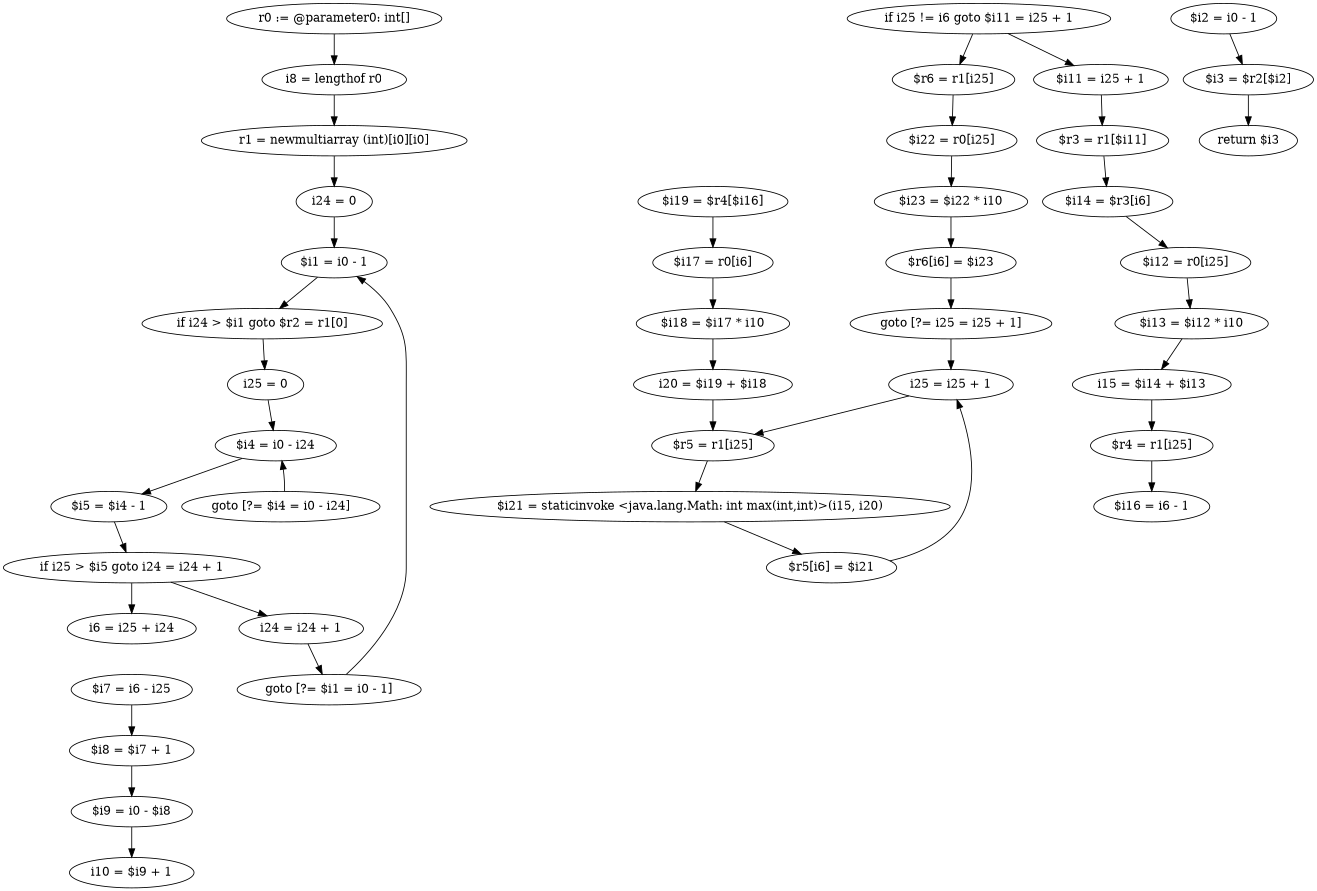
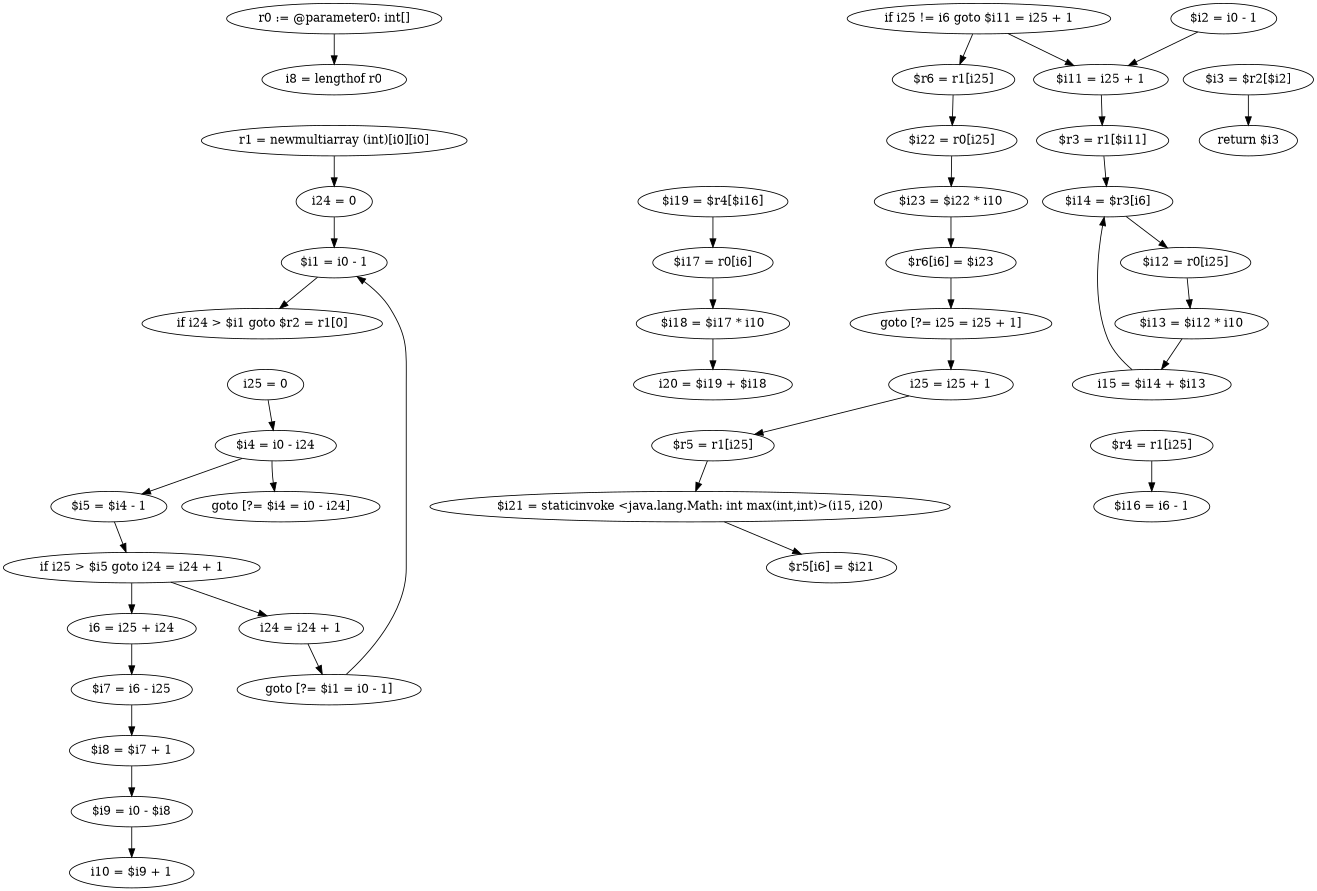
edge "$i2 = i0 - 1" -> "$i3 = $r2[$i2]": now "$i2 = i0 - 1" -> "$i11 = i25 + 1"
edge "i8 = lengthof r0" -> "r1 = newmultiarray (int)[i0][i0]": removed
edge "if i24 > $i1 goto $r2 = r1[0]" -> "i25 = 0": removed
edge "i20 = $i19 + $i18" -> "$r5 = r1[i25]": removed
edge "i15 = $i14 + $i13" -> "$r4 = r1[i25]": now "i15 = $i14 + $i13" -> "$i14 = $r3[i6]"
edge "goto [?= $i4 = i0 - i24]" -> "$i4 = i0 - i24": reversed
edge "$r5[i6] = $i21" -> "i25 = i25 + 1": removed
edge "i6 = i25 + i24" -> "$i7 = i6 - i25": added
